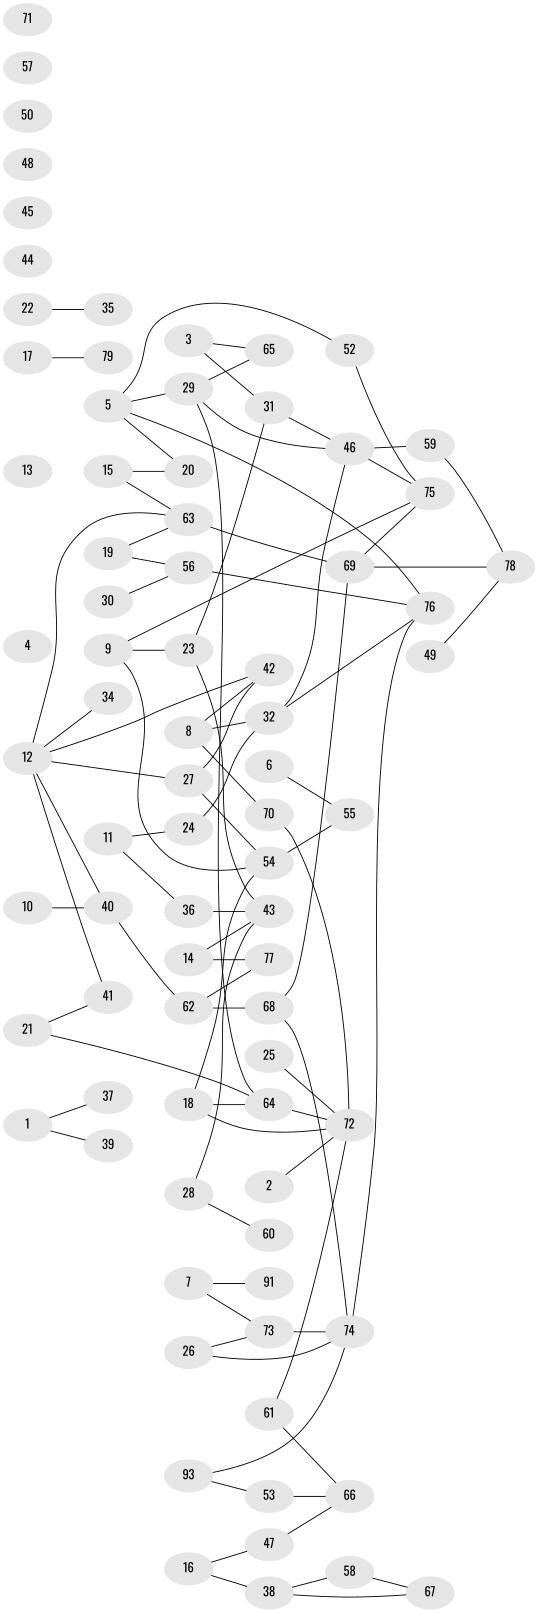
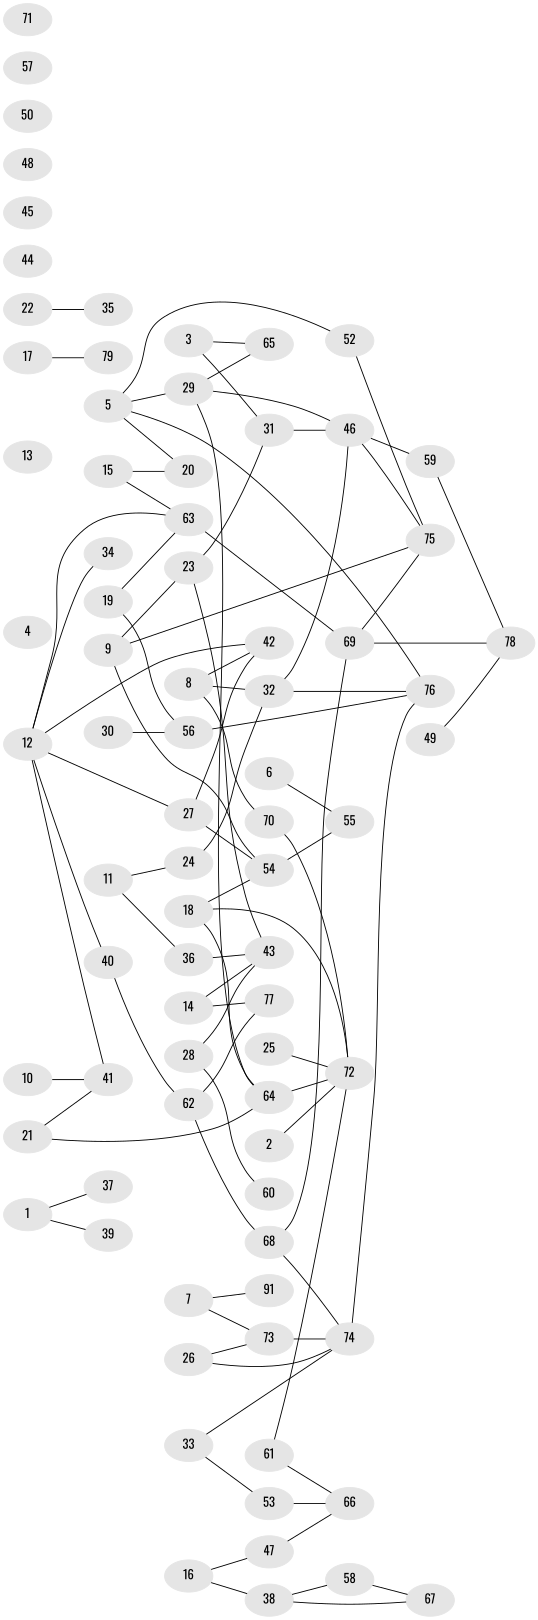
edge "10" -- "40": now "10" -- "41"
node "93": label "93" -> "33"
